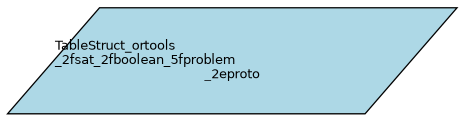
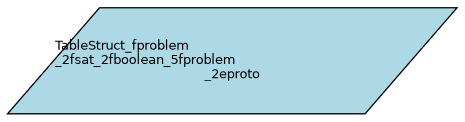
node "TableStruct_ortools _2fsat_2fboolean_5fproblem _2eproto": label "TableStruct_ortools _2fsat_2fboolean_5fproblem _2eproto" -> "TableStruct_fproblem _2fsat_2fboolean_5fproblem _2eproto"
